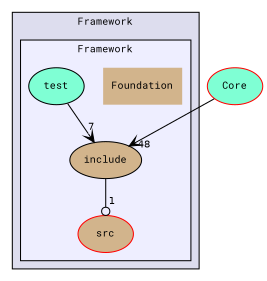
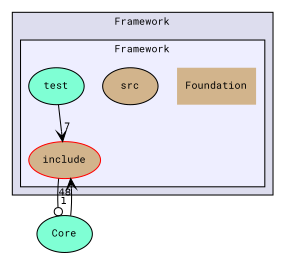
node "Core": color red -> black
node "include": color black -> red
edge "include" -> "src": now "include" -> "Core"
node "src": color red -> black
